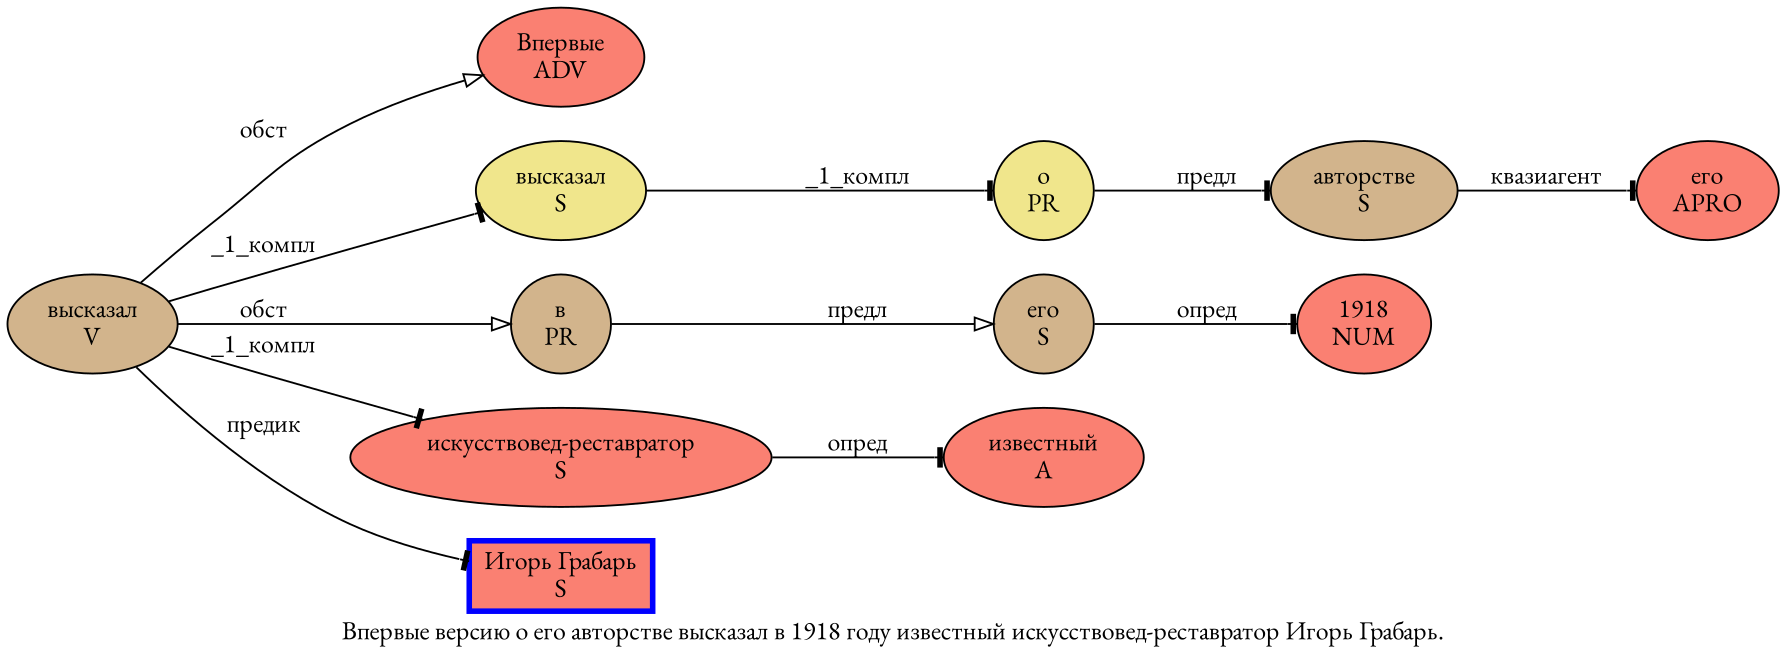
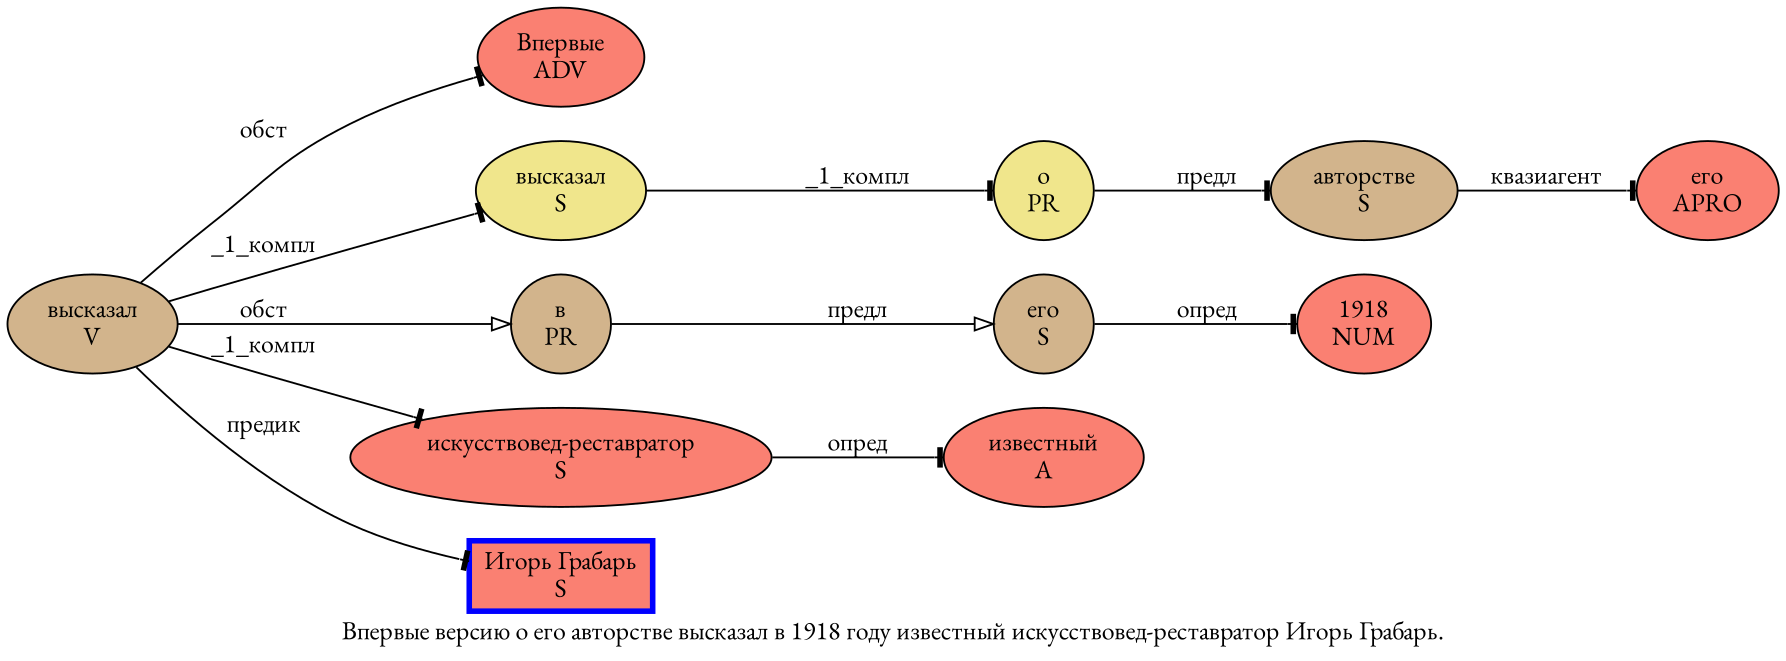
edge "высказал V" -> "Впервые ADV": arrowhead onormal -> tee
